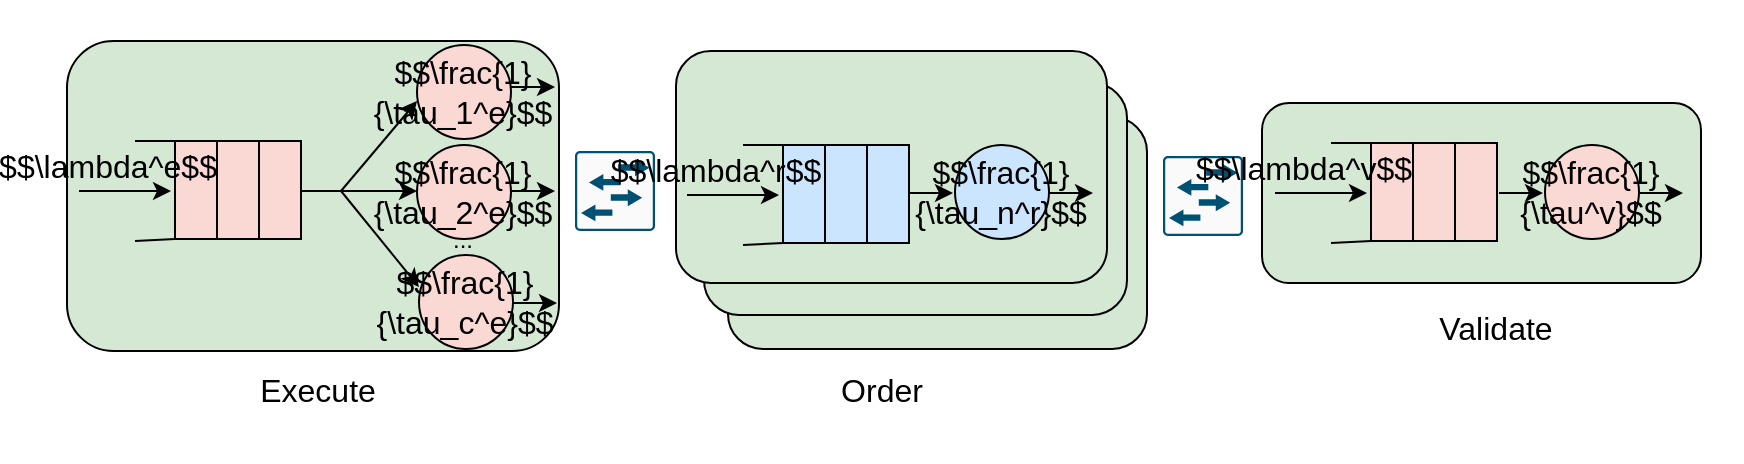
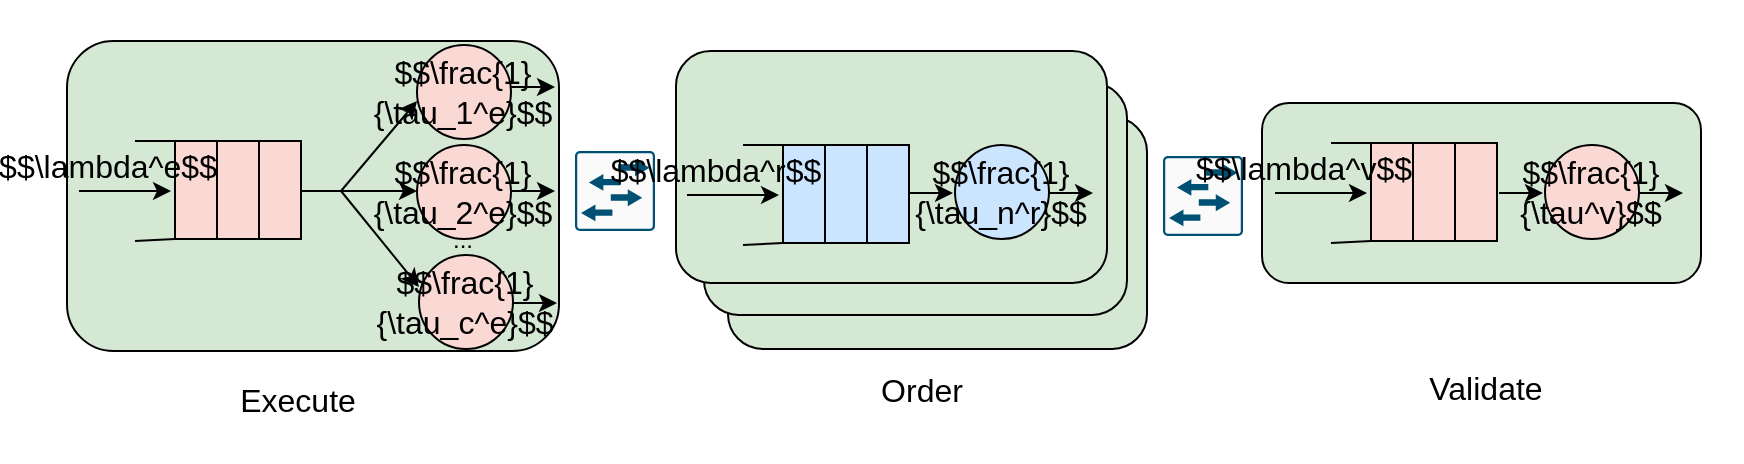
node "Validate": moved (1497, 329) -> (1487, 389)
node "Execute": moved (319, 391) -> (299, 401)
node "Order": moved (883, 391) -> (923, 391)
